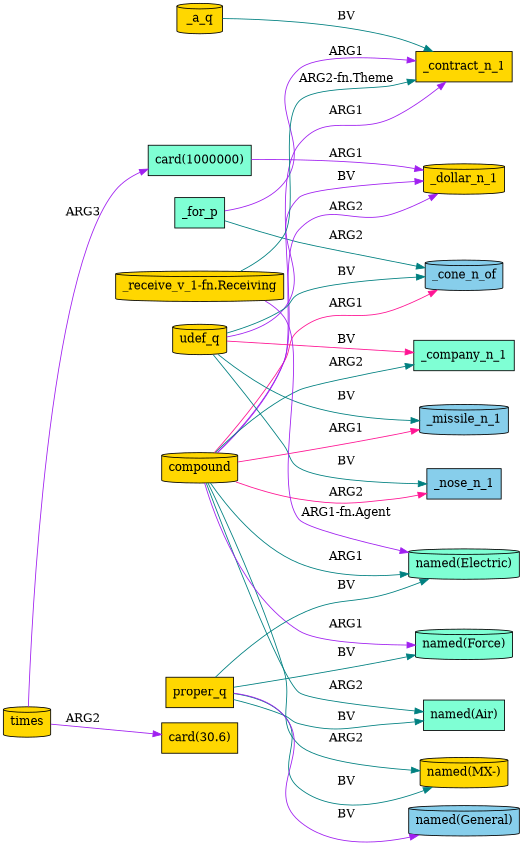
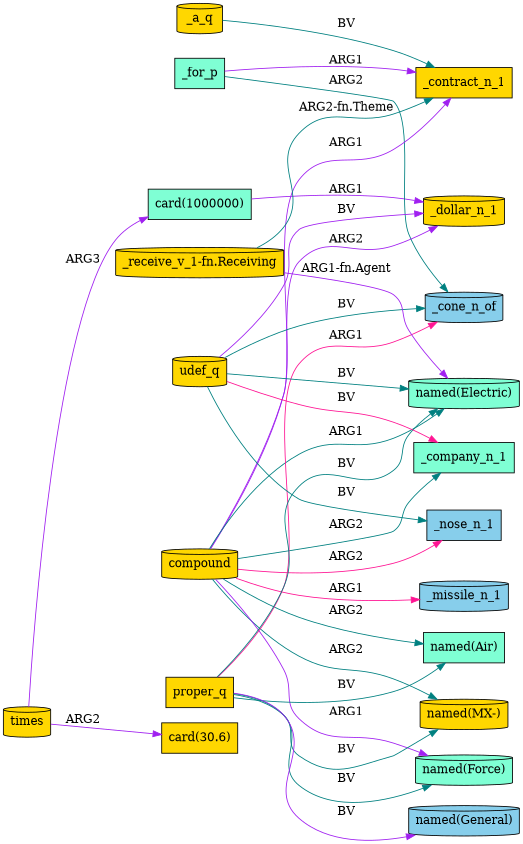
edge "compound" -> "_cone_n_of": now "proper_q" -> "_cone_n_of"
edge "udef_q" -> "_missile_n_1": now "udef_q" -> "named(Electric)"
